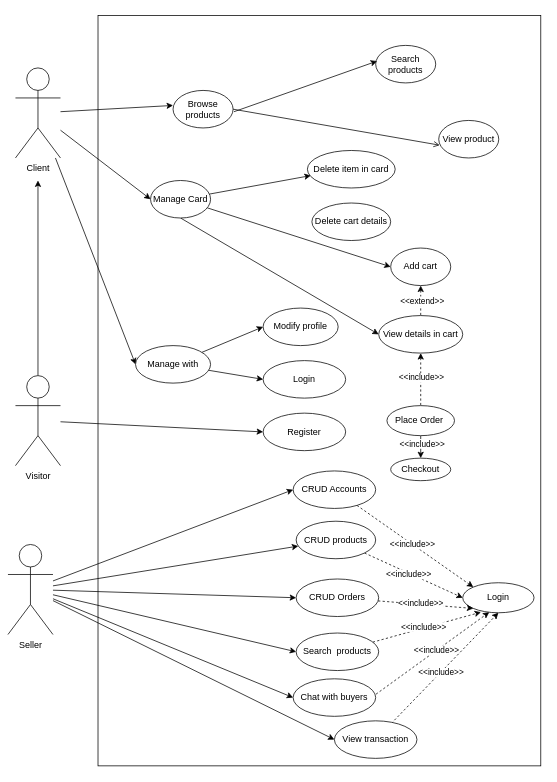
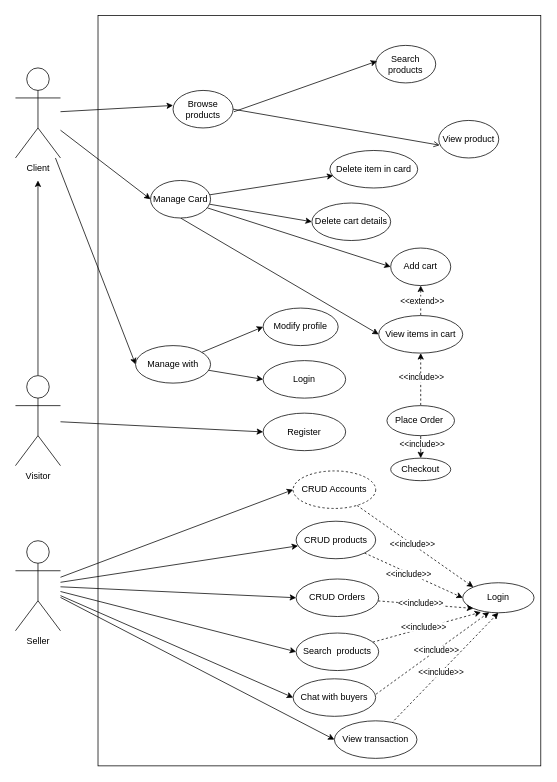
node "Delete item in card": moved (351, 169) -> (374, 169)
edge "Manage Card" -> "Delete cart details": added
node "View details in cart": label "View details in cart" -> "View items in cart"
node "CRUD Accounts": style solid -> dashed
node "Seller": moved (30, 589) -> (38, 585)
